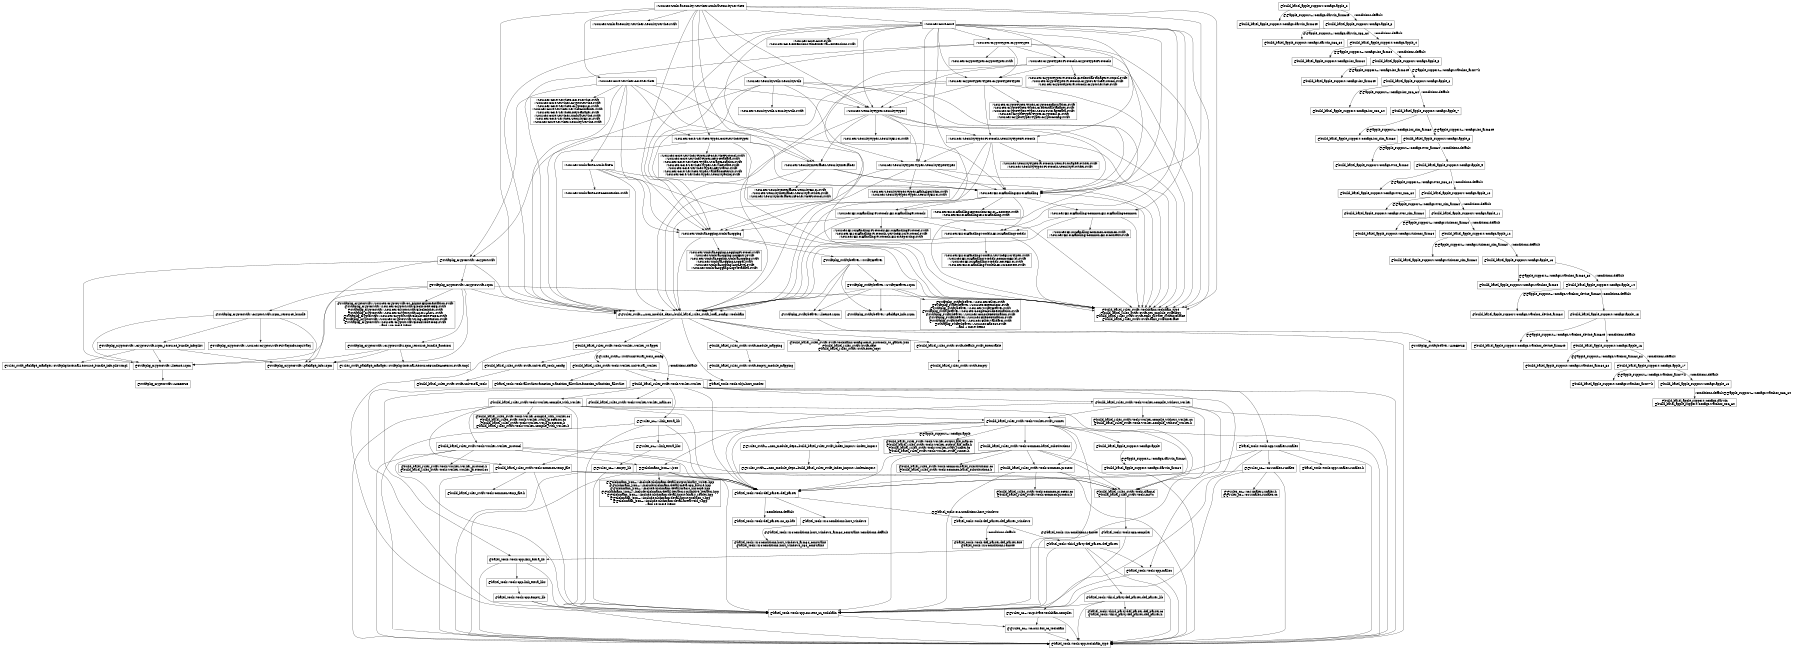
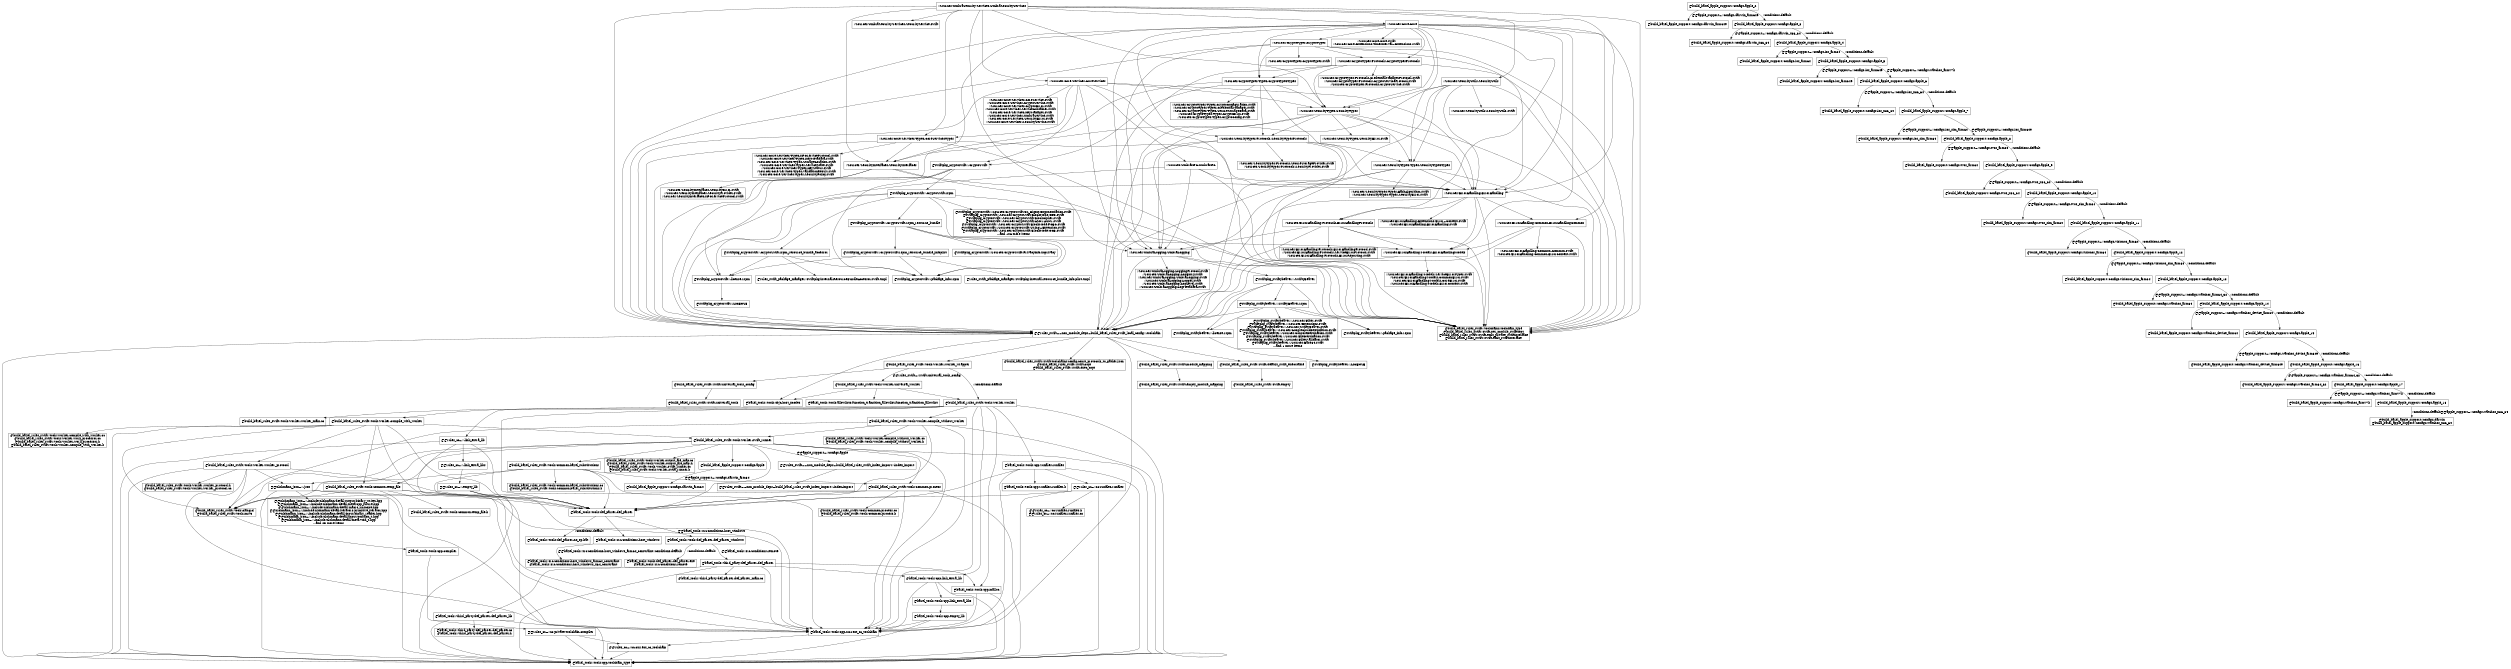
node "//Sources/UmbraXPC:XPCConnection.swift": removed
edge "@swiftpkg_cryptoswift//:CryptoSwift.rspm_resource_bundle" -> "@swiftpkg_cryptoswift//:license.rspm": now "@swiftpkg_cryptoswift//:CryptoSwift.rspm_resource_bundle" -> "//Sources/ErrorHandling/Models:ErrorHandlingModels"
node "@bazel_tools//third_party/def_parser:def_parser_main.cc": added
